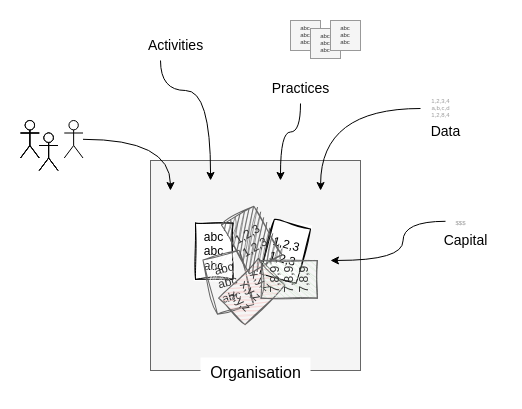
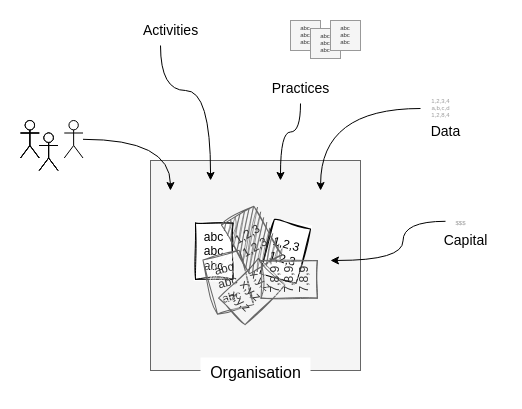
node "Activities": moved (176, 46) -> (171, 31)
node "7,8,9 7,8,9 7,8,9": fillcolor #d5e8d4 -> #f5f5f5
node "x,y,z x,y,z x,y,z": fillcolor #f8cecc -> #f5f5f5
